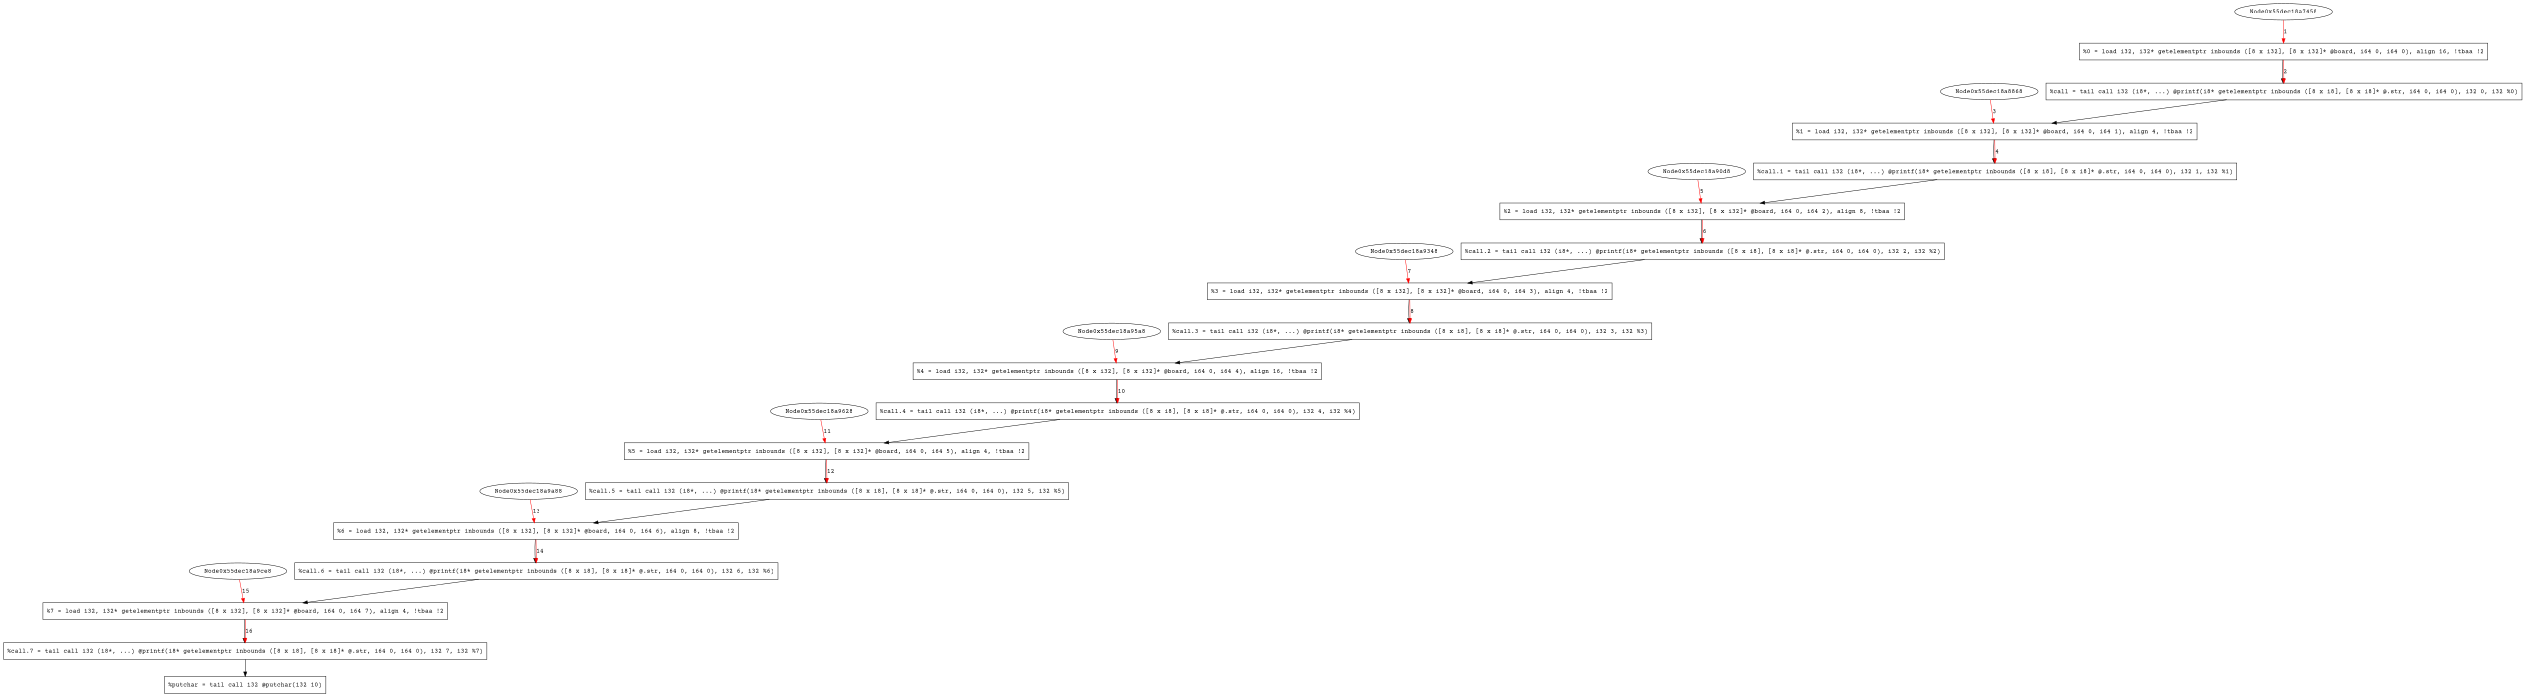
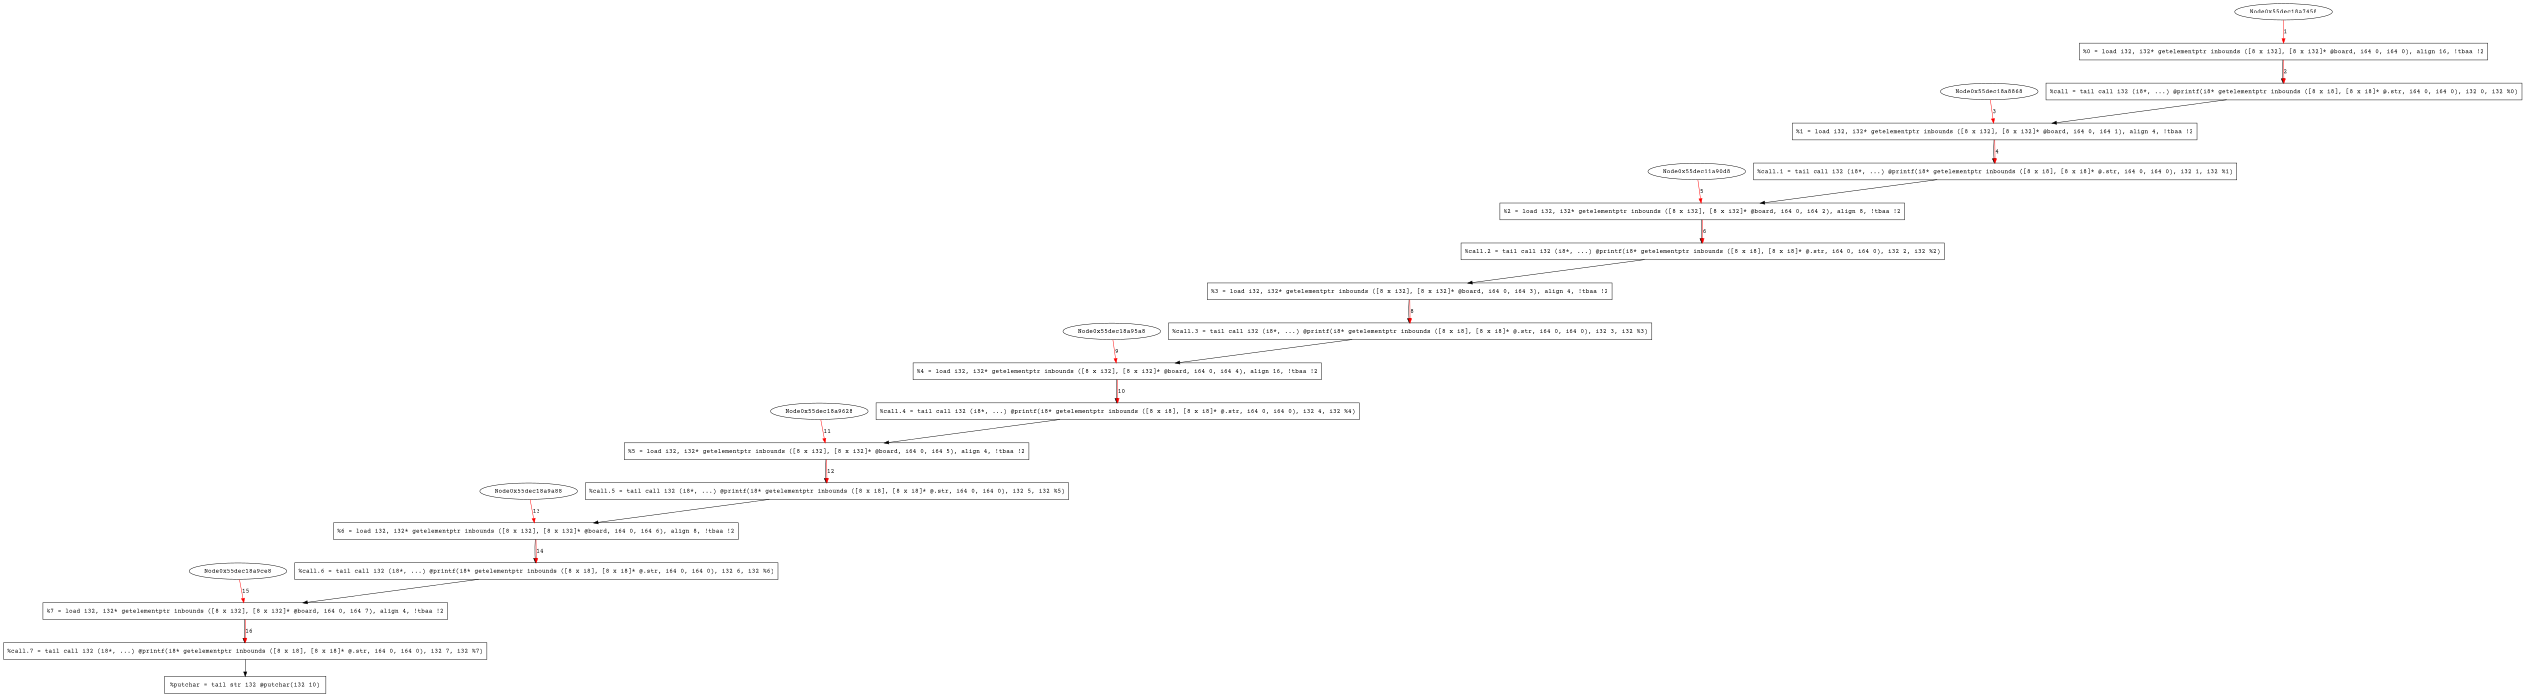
node "Node0x55dec18a90d8": label "Node0x55dec18a90d8" -> "Node0x55dec11a90d8"
node "Node0x55dec18a9348": removed
node "%putchar = tail call i32 @putchar(i32 10)": label "%putchar = tail call i32 @putchar(i32 10)" -> "%putchar = tail str i32 @putchar(i32 10)"
